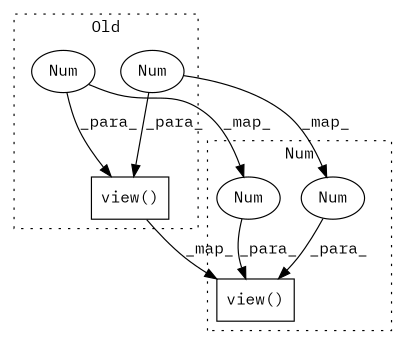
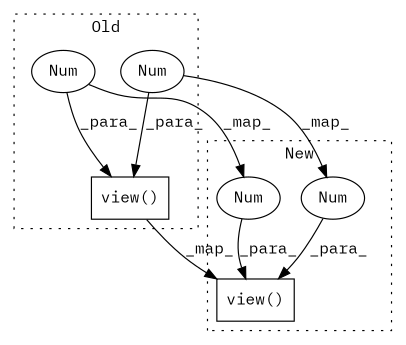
cluster "Num": label "Num" -> "New"
